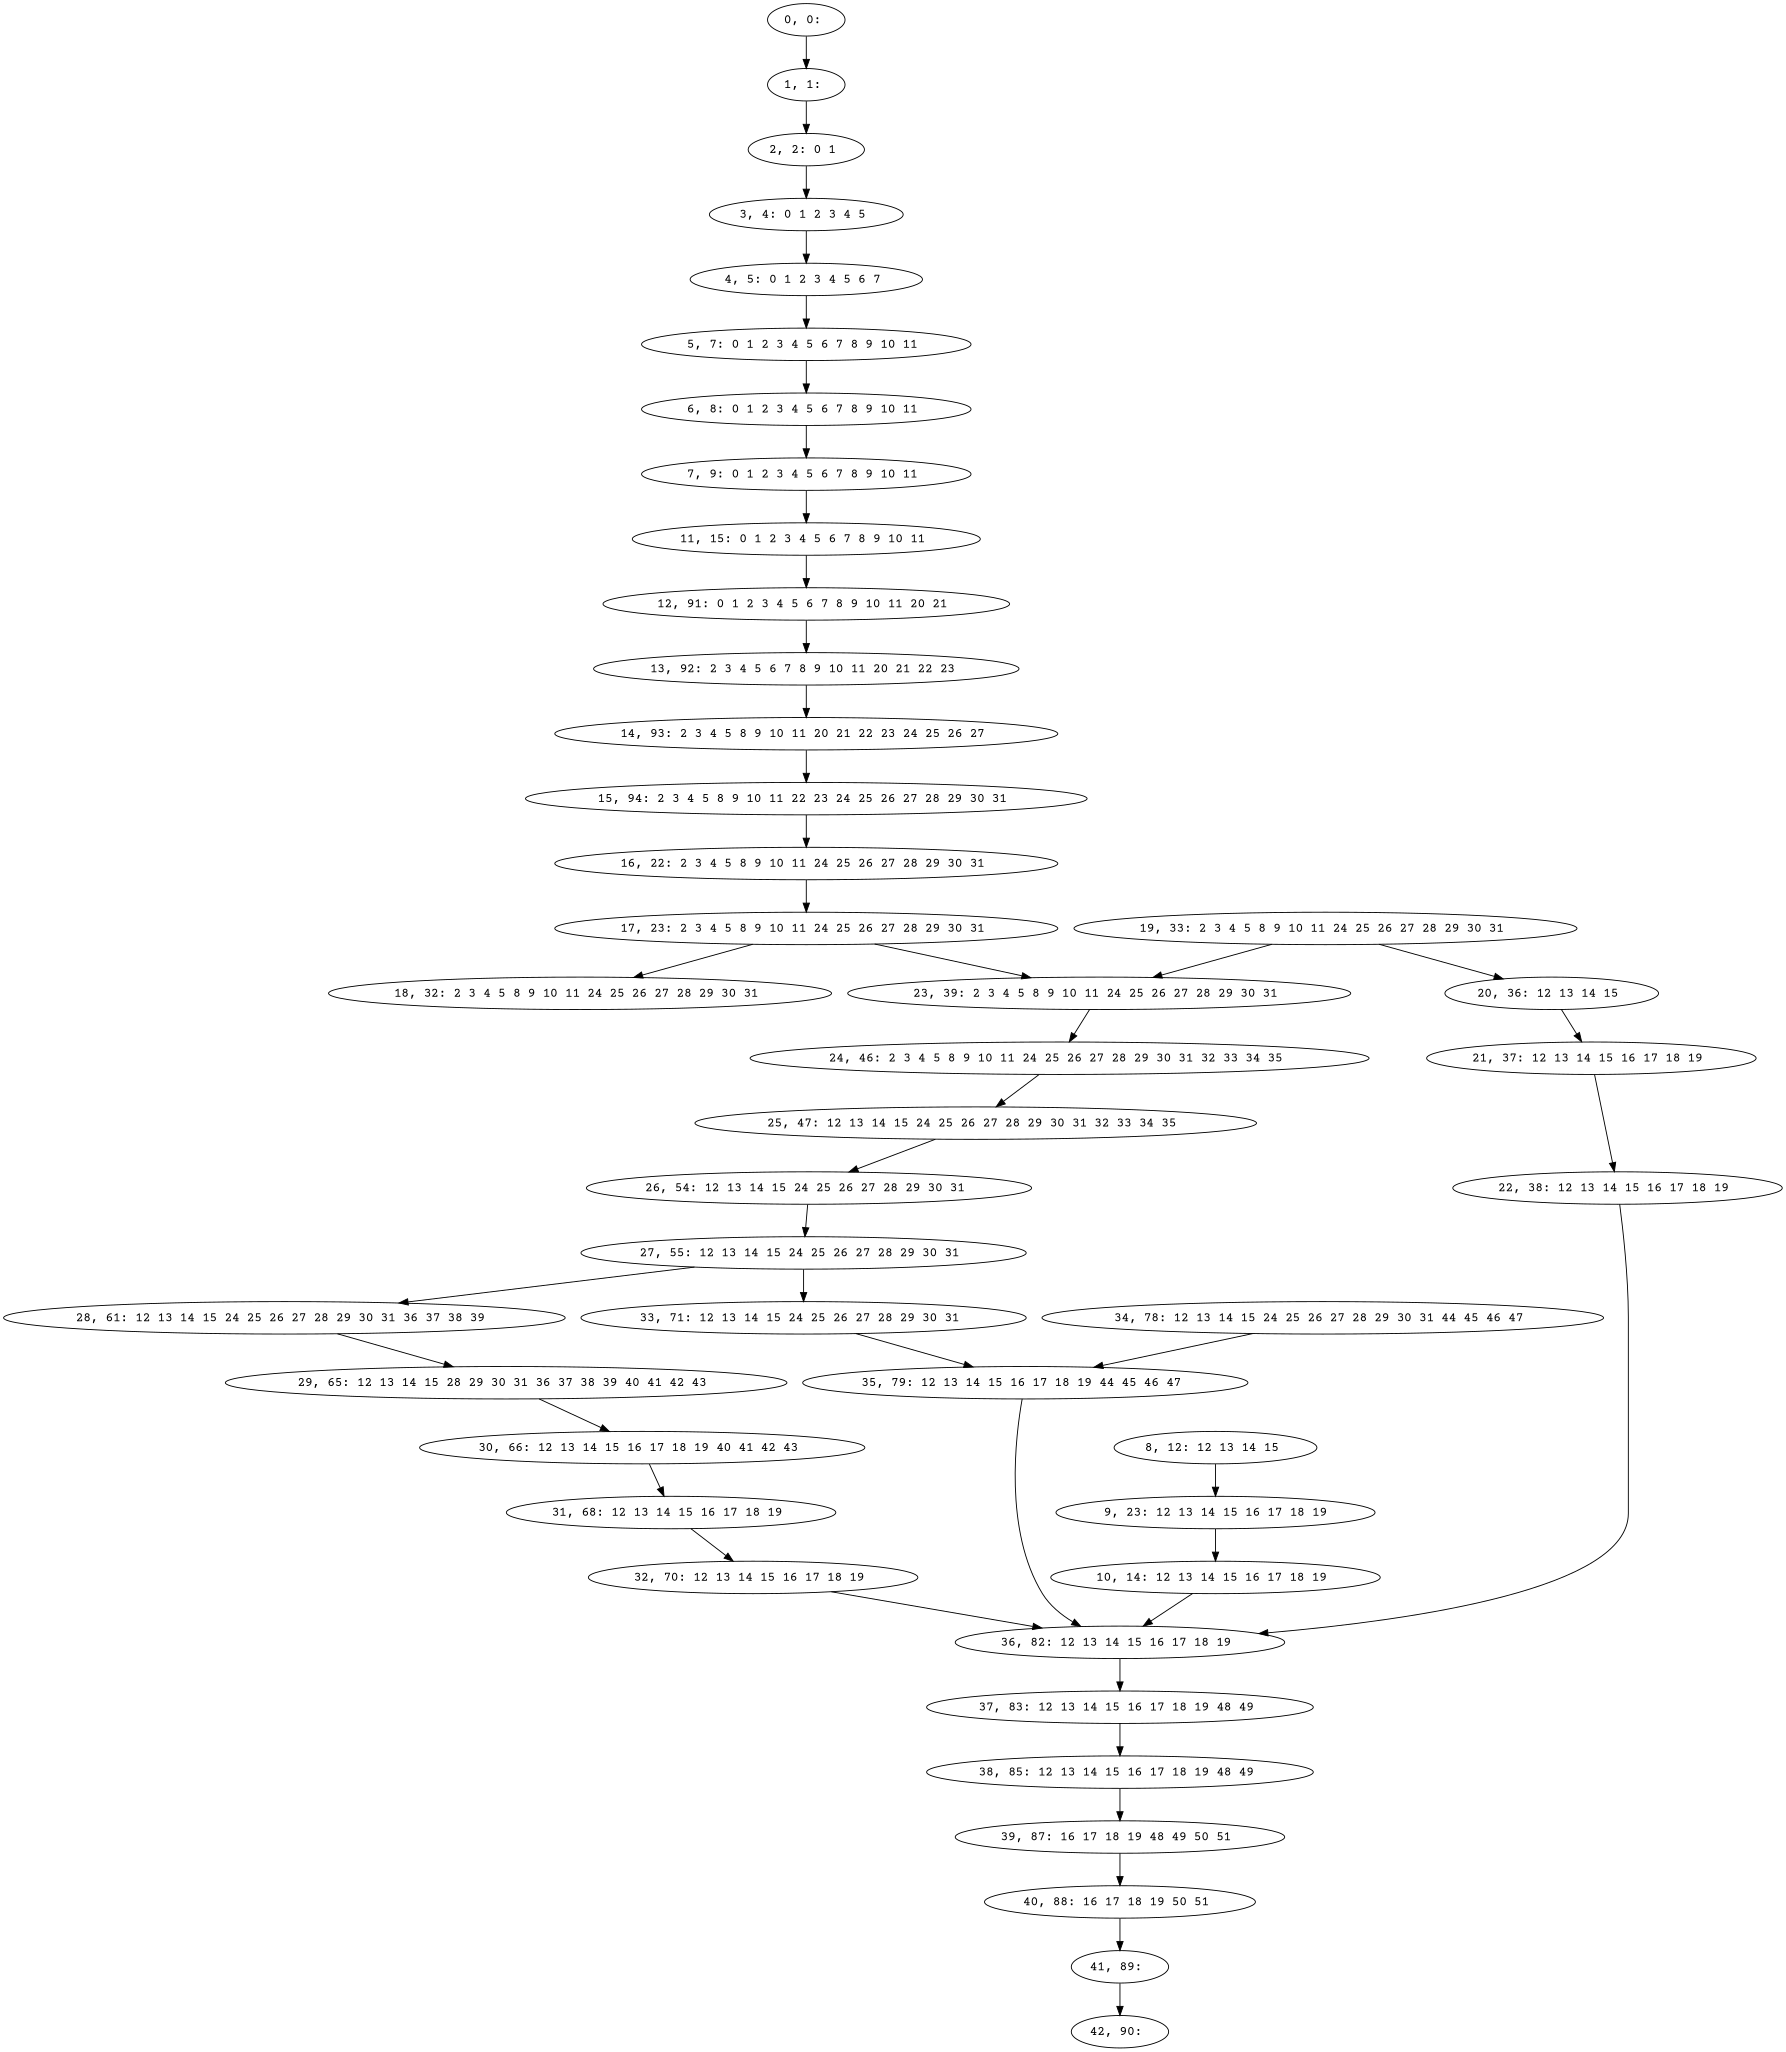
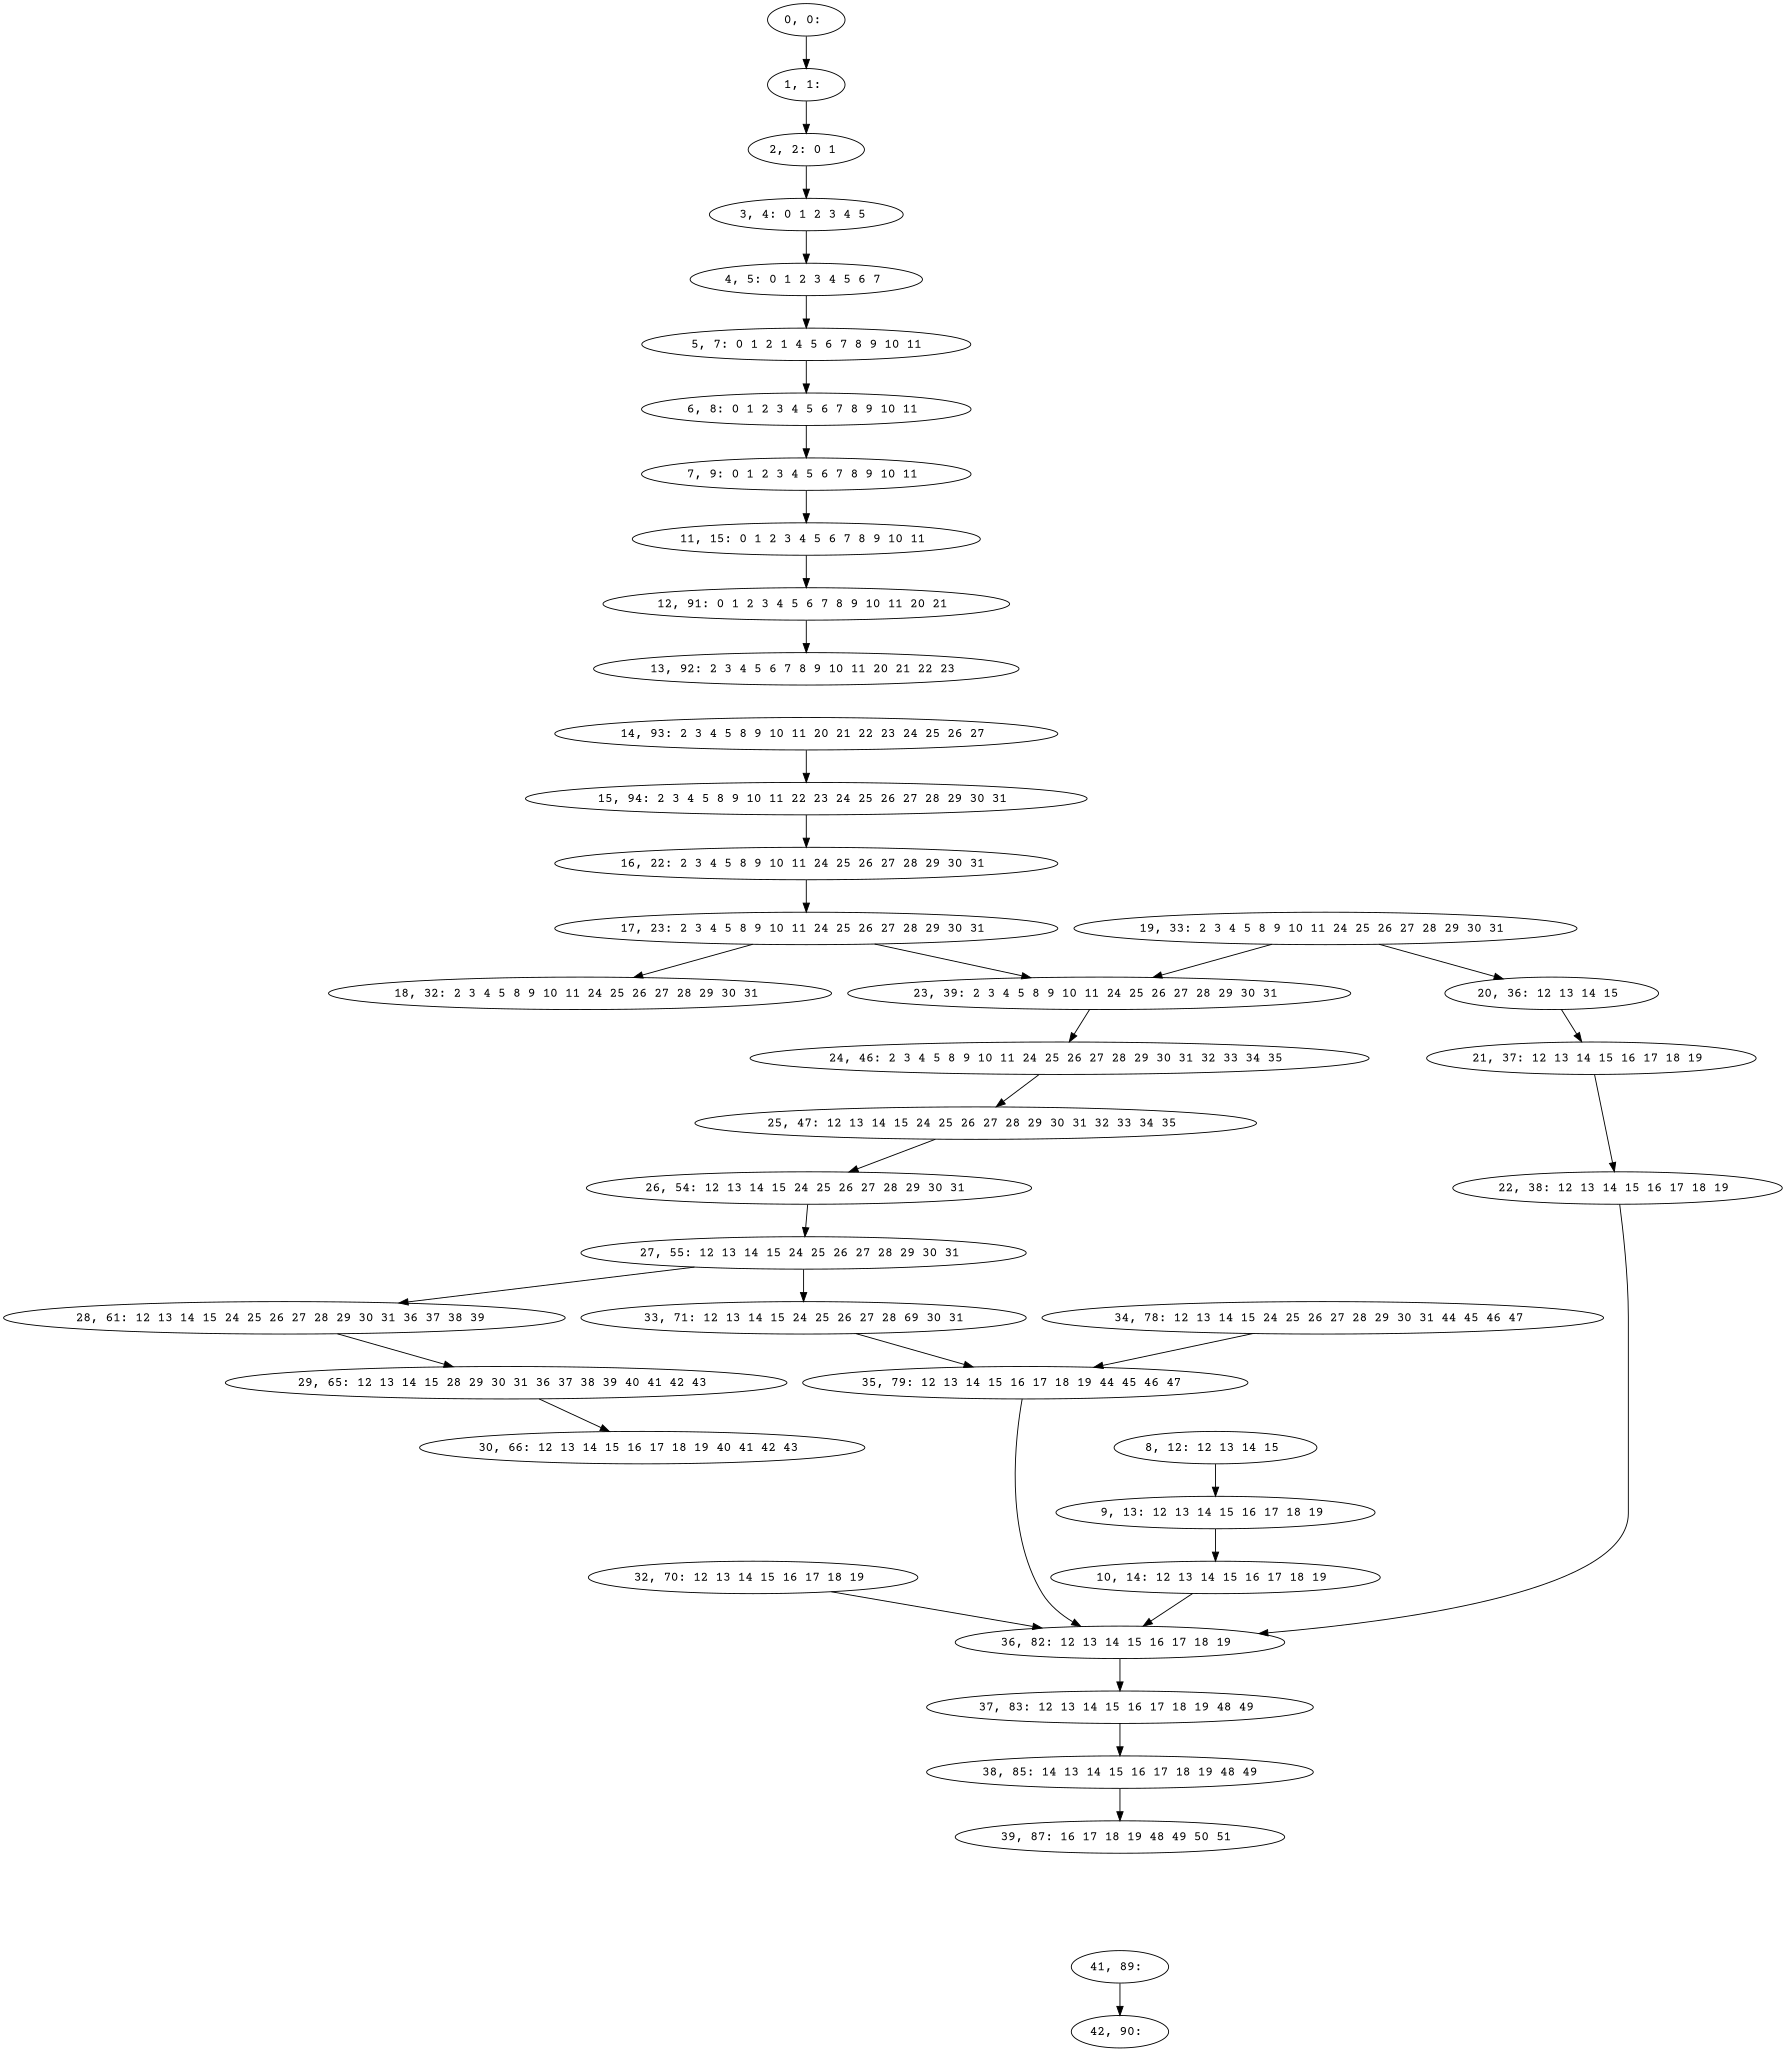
node "5, 7: 0 1 2 3 4 5 6 7 8 9 10 11": label "5, 7: 0 1 2 3 4 5 6 7 8 9 10 11" -> "5, 7: 0 1 2 1 4 5 6 7 8 9 10 11"
edge "13, 92: 2 3 4 5 6 7 8 9 10 11 20 21 22 23" -> "14, 93: 2 3 4 5 8 9 10 11 20 21 22 23 24 25 26 27": removed
node "33, 71: 12 13 14 15 24 25 26 27 28 29 30 31": label "33, 71: 12 13 14 15 24 25 26 27 28 29 30 31" -> "33, 71: 12 13 14 15 24 25 26 27 28 69 30 31"
node "31, 68: 12 13 14 15 16 17 18 19": removed
node "9, 23: 12 13 14 15 16 17 18 19": label "9, 23: 12 13 14 15 16 17 18 19" -> "9, 13: 12 13 14 15 16 17 18 19"
node "38, 85: 12 13 14 15 16 17 18 19 48 49": label "38, 85: 12 13 14 15 16 17 18 19 48 49" -> "38, 85: 14 13 14 15 16 17 18 19 48 49"
node "40, 88: 16 17 18 19 50 51": removed
